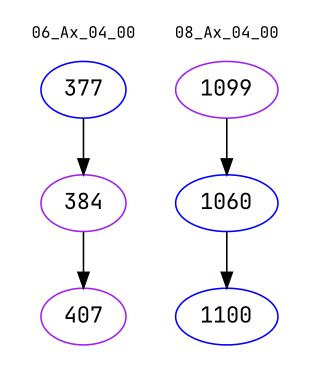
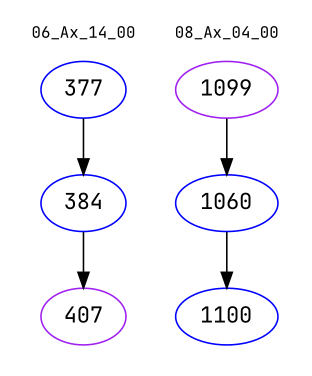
cluster "06_Ax_04_00": label "06_Ax_04_00" -> "06_Ax_14_00"
node "384": color purple -> blue
